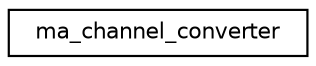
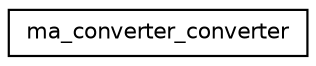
node "ma_channel_converter": label "ma_channel_converter" -> "ma_converter_converter"
